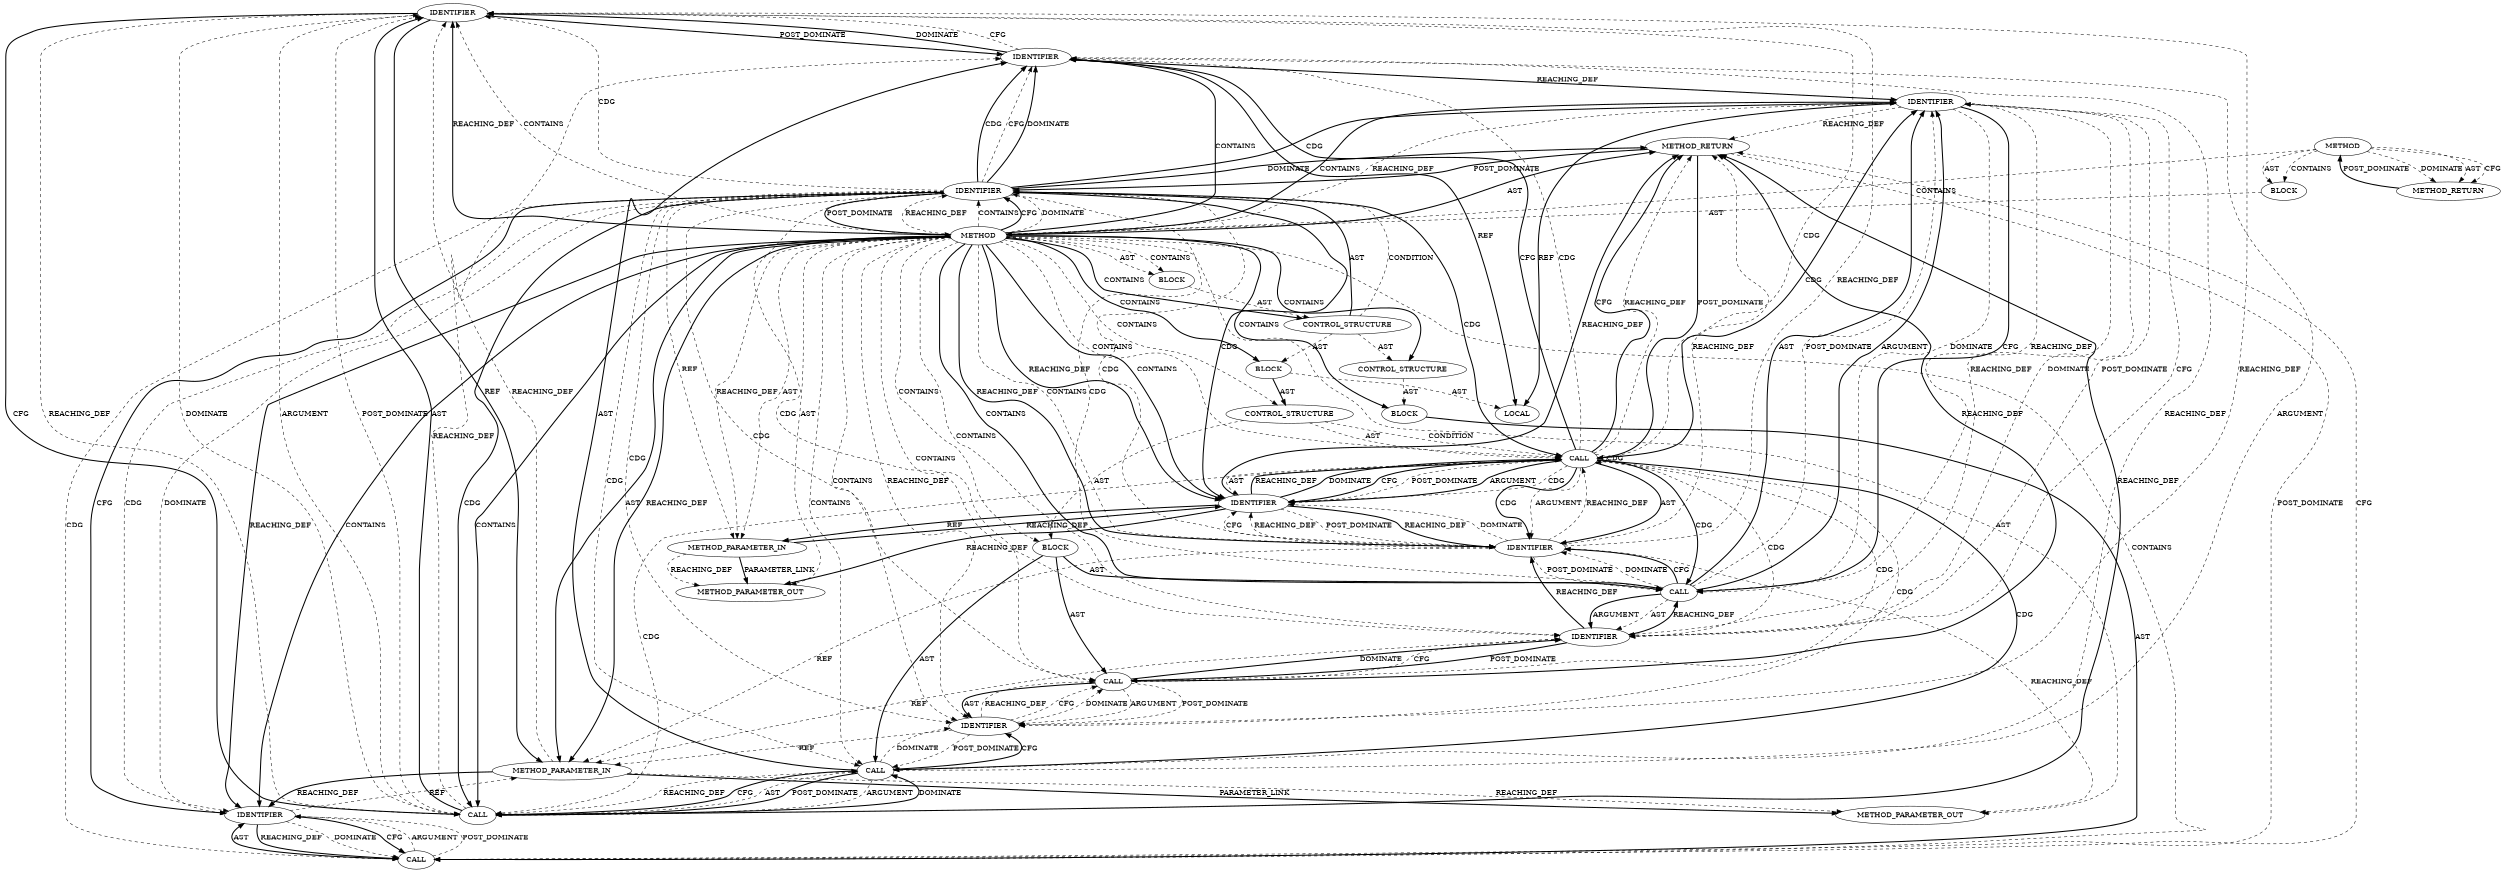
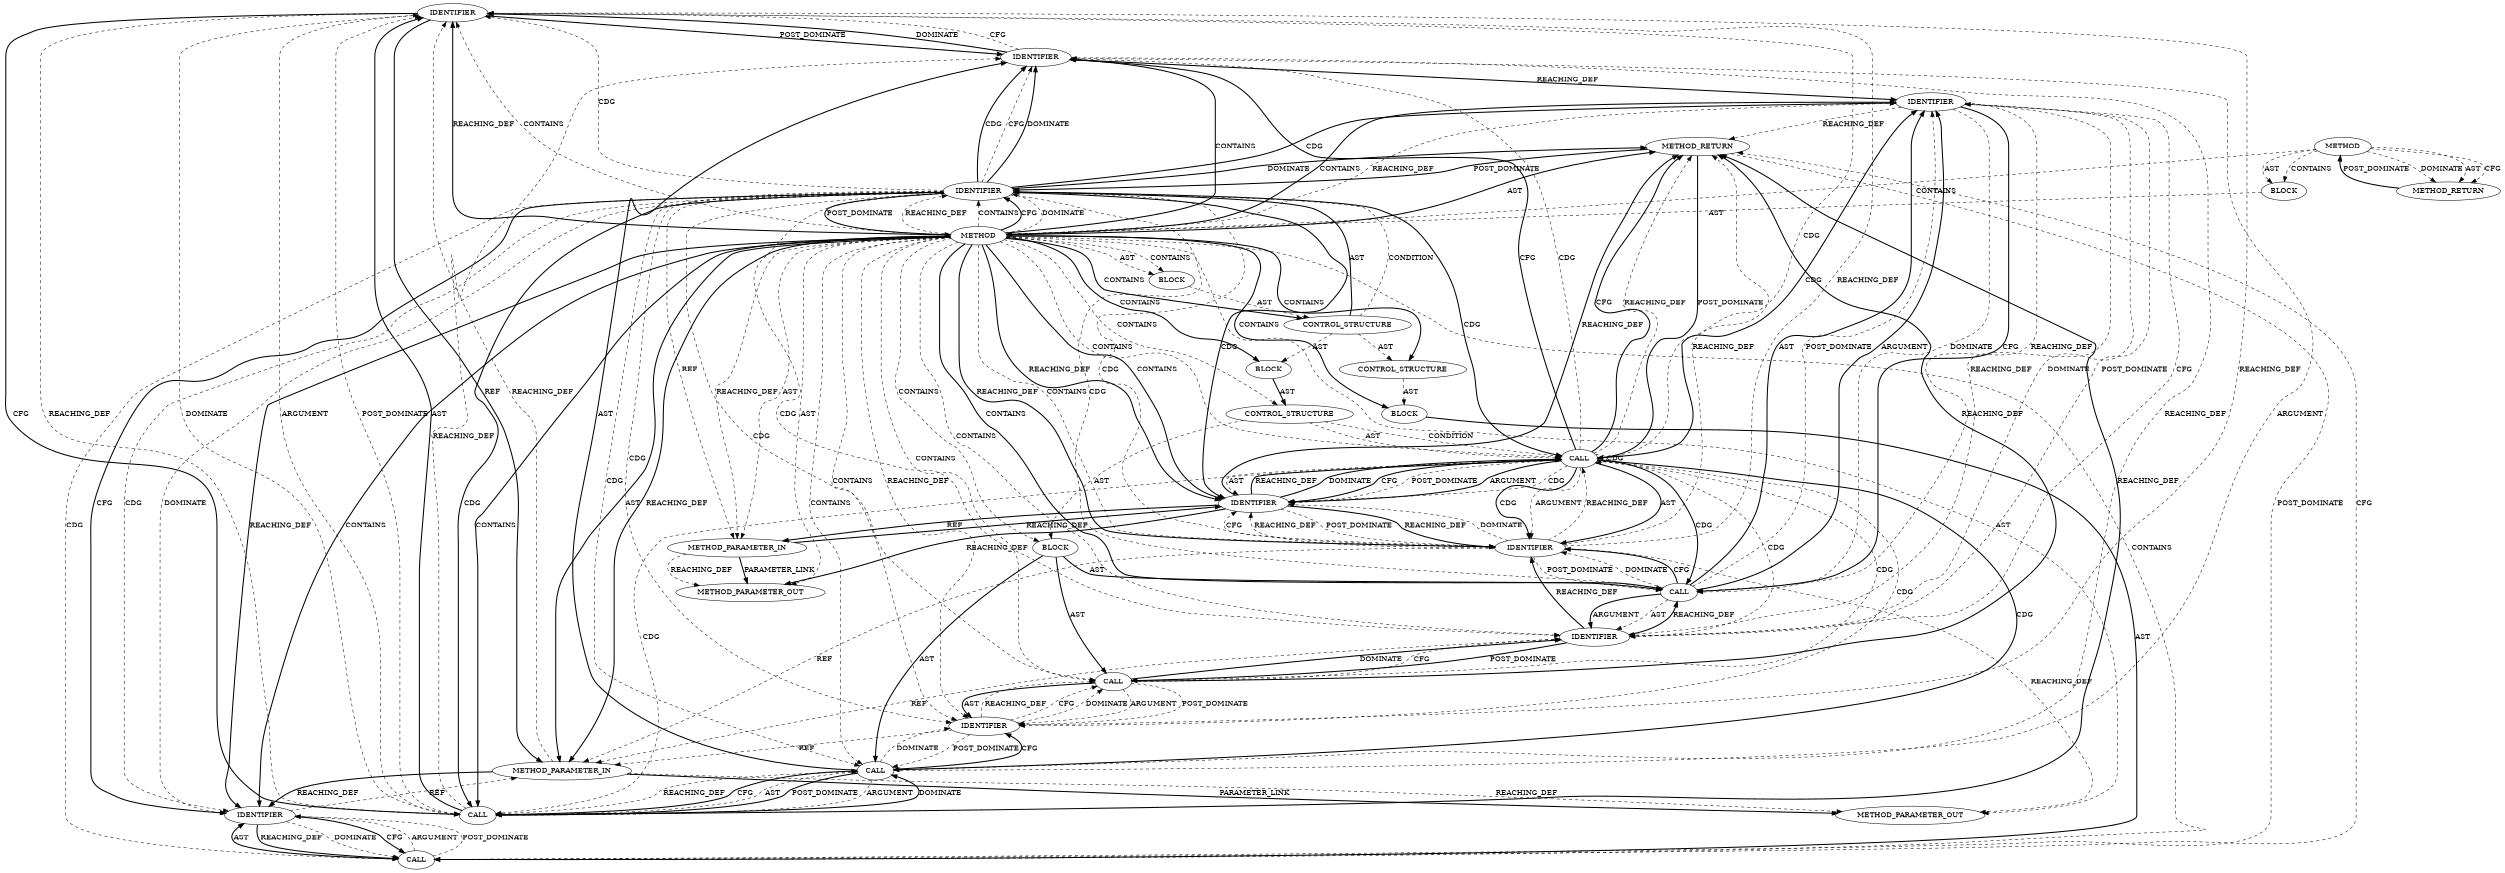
node "LOCAL": removed
